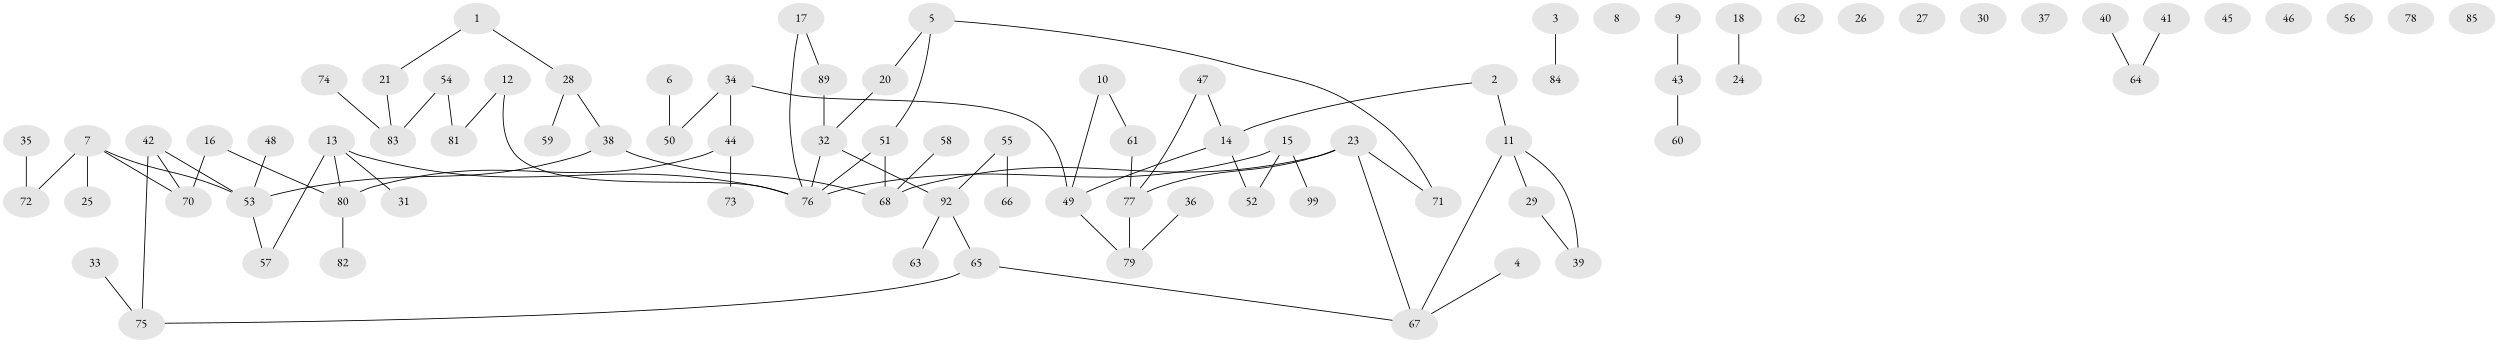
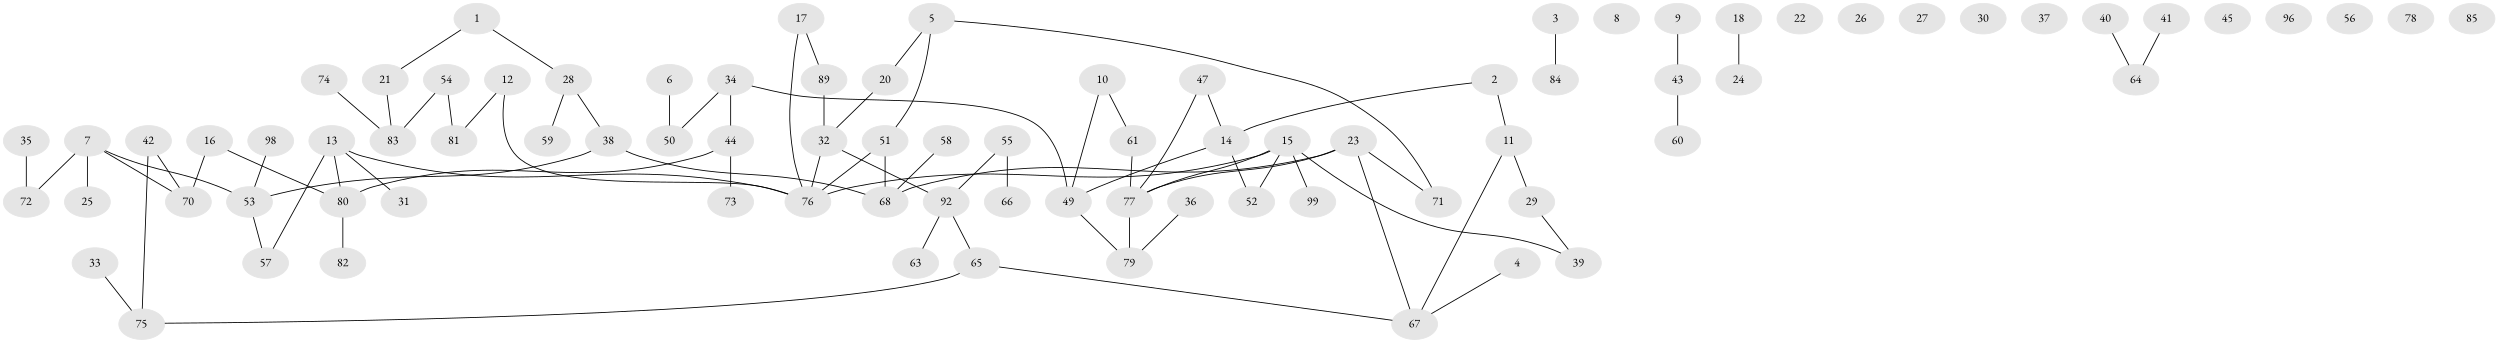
node "62": label "62" -> "22"
node "46": label "46" -> "96"
node "48": label "48" -> "98"
edge "42" -- "53": removed
edge "15" -- "77": added
edge "11" -- "39": now "15" -- "39"
